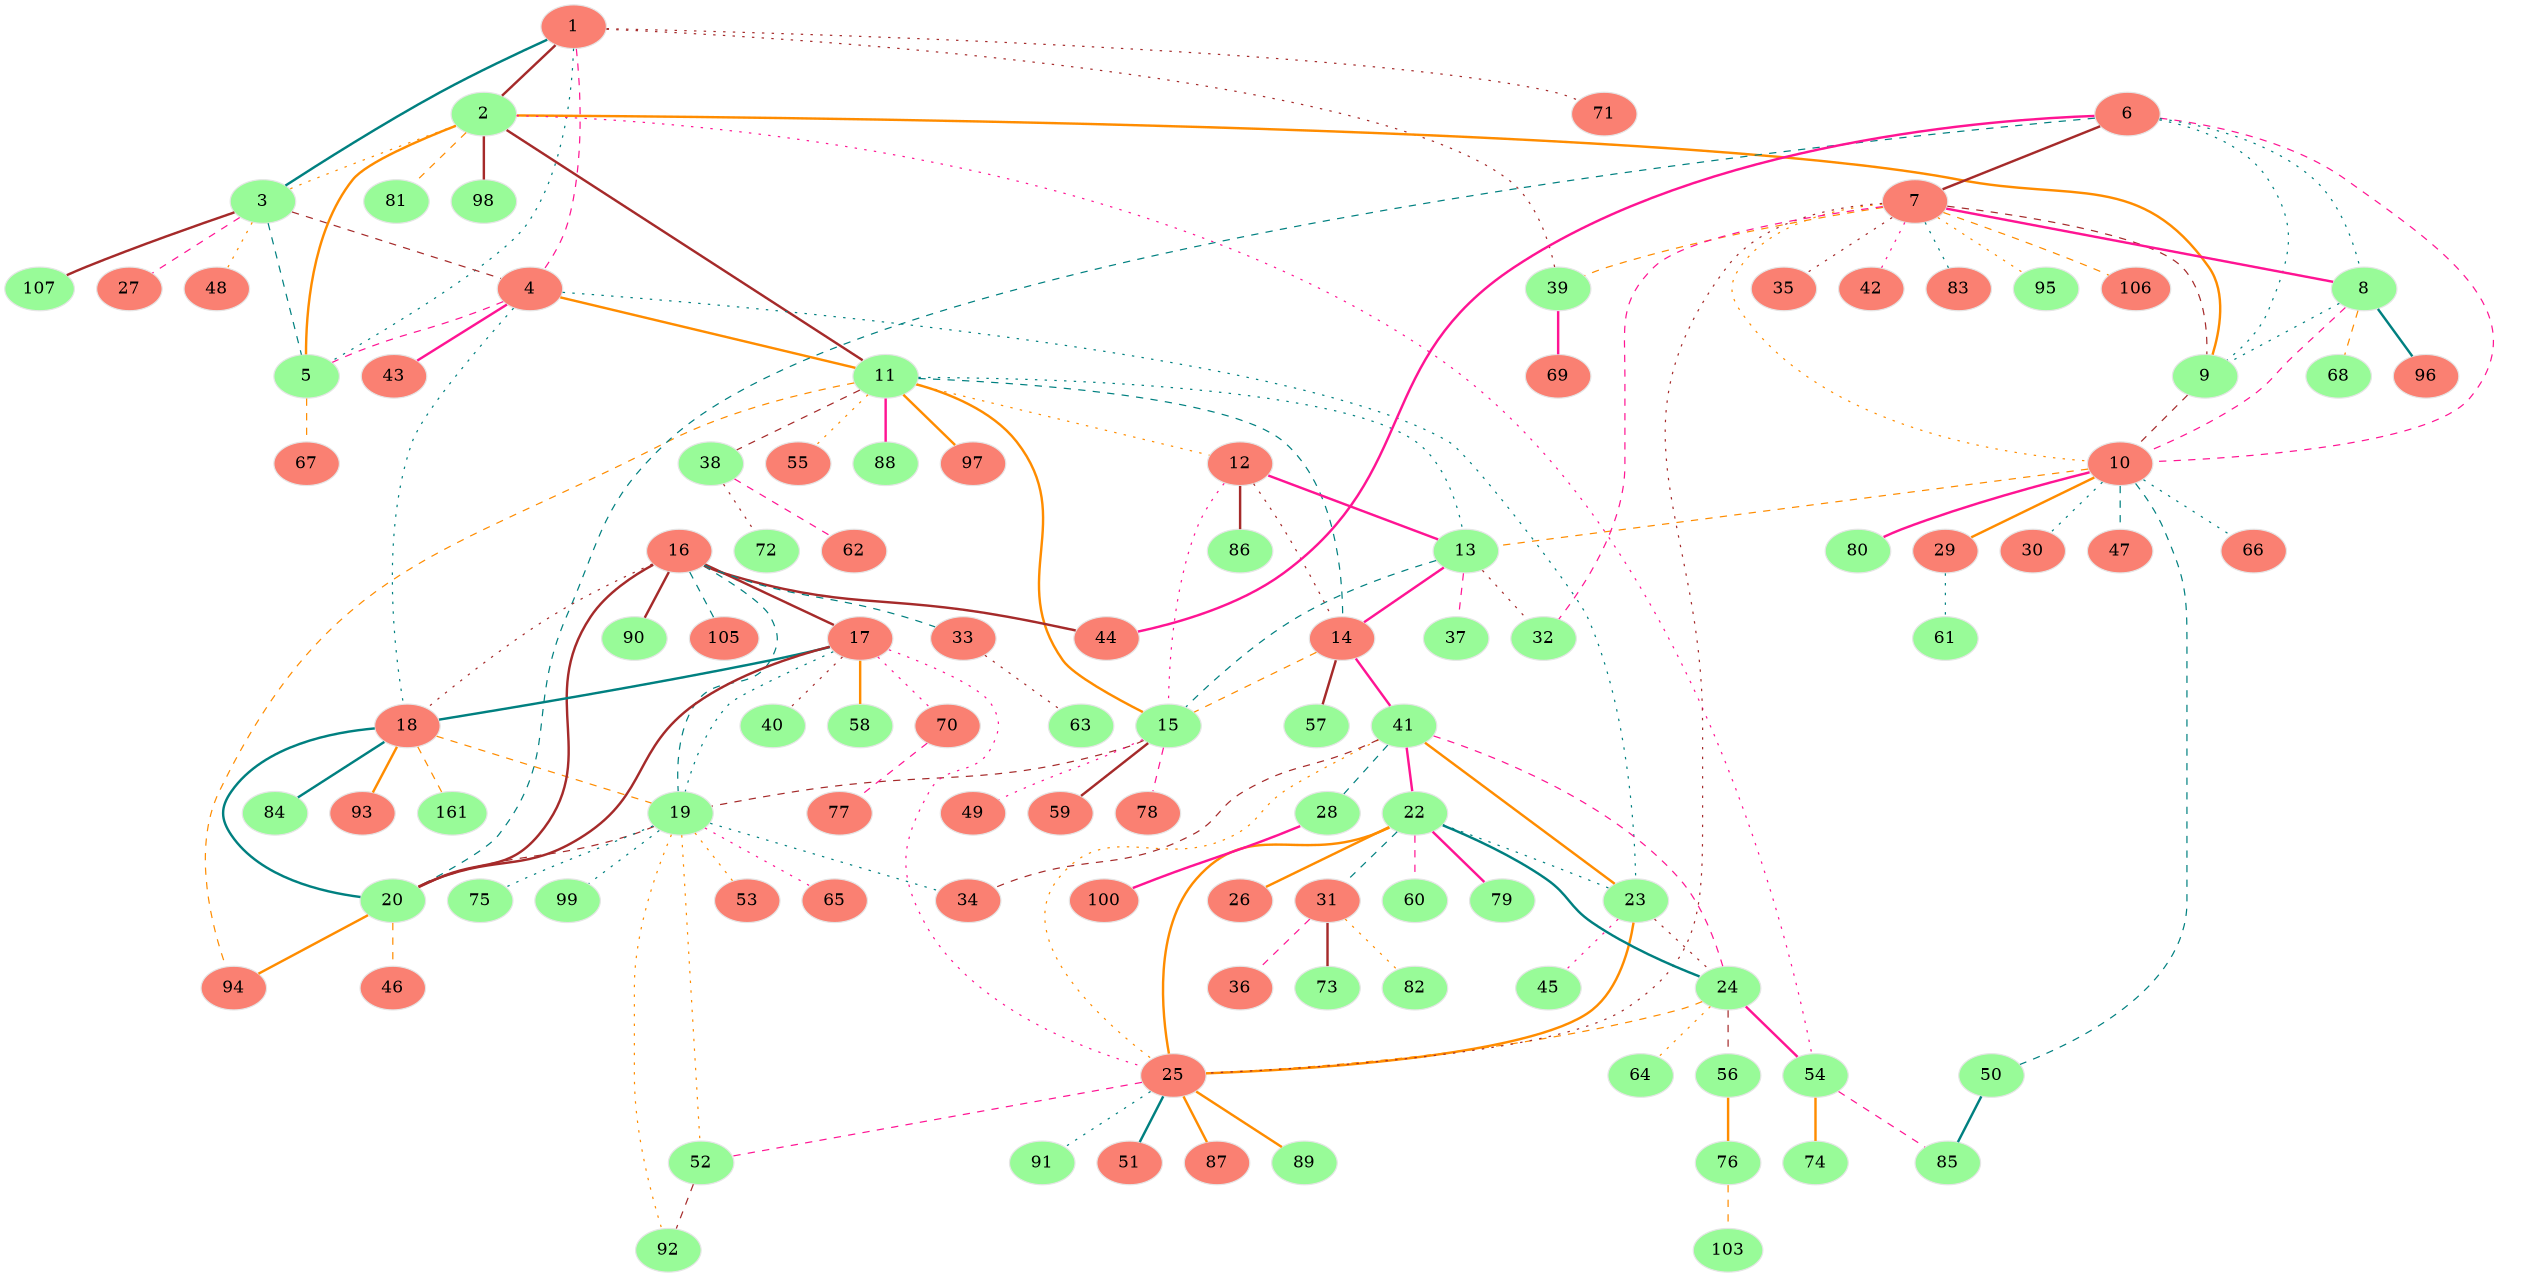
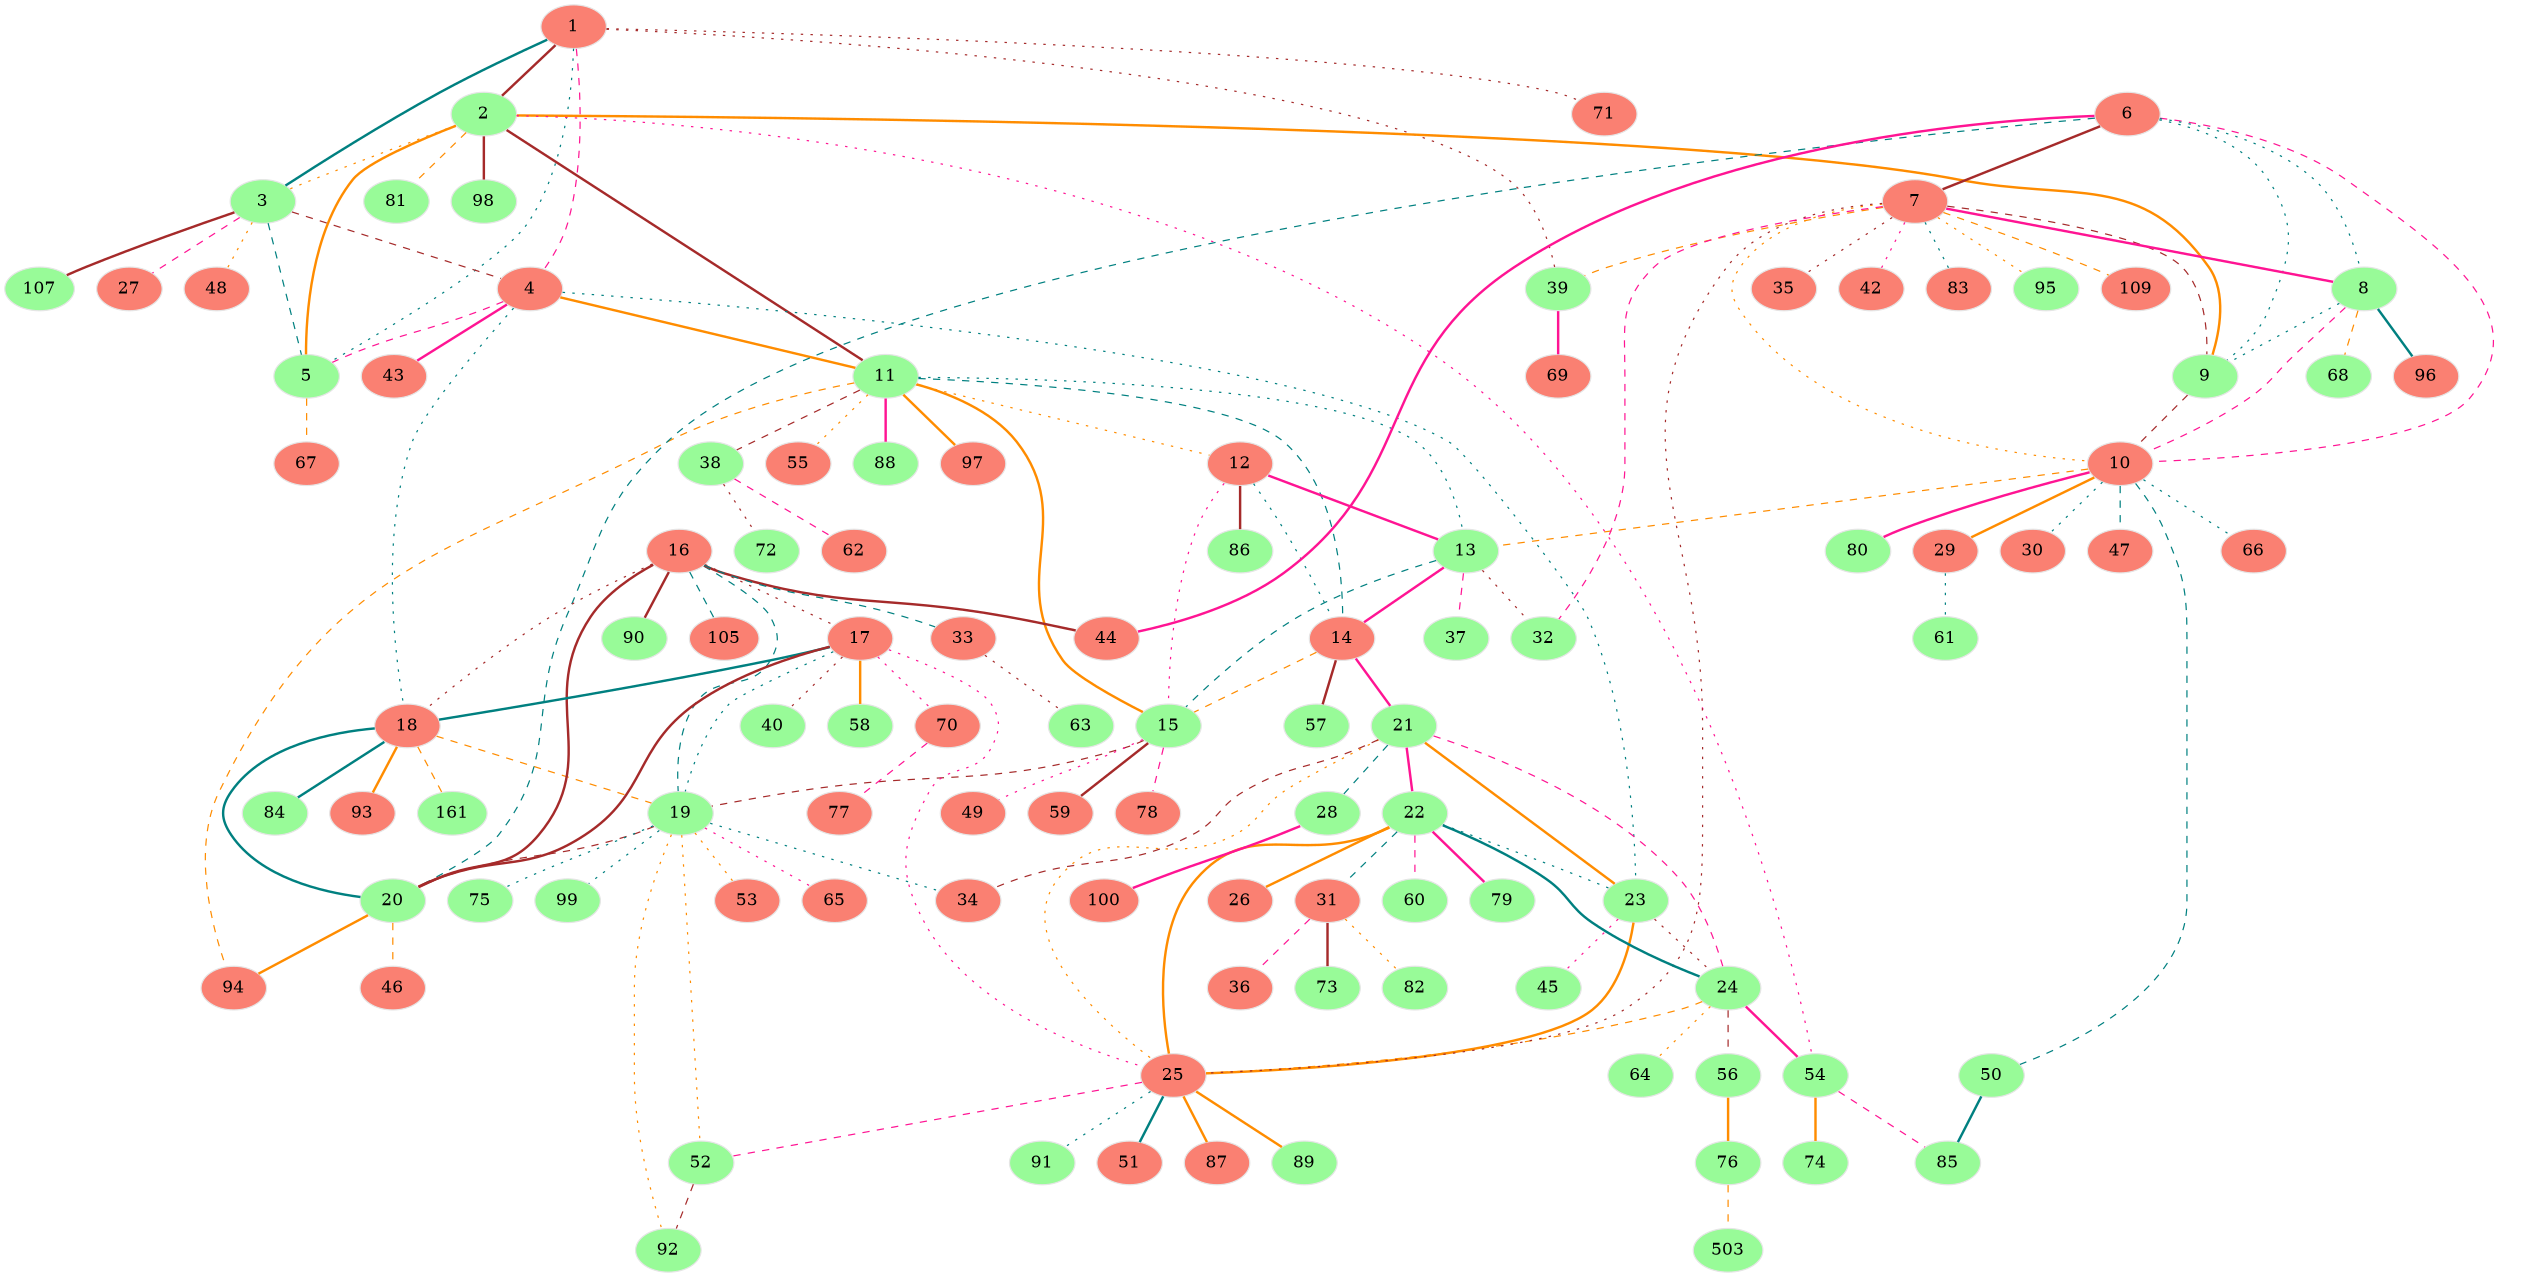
node "106": label "106" -> "109"
edge "12" -- "14": color brown -> teal
edge "16" -- "17": style bold -> dotted
node "41": label "41" -> "21"
node "103": label "103" -> "503"
